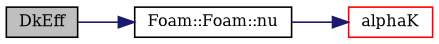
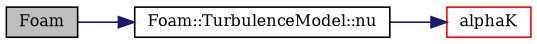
node "DkEff": label "DkEff" -> "Foam"
node "Foam::Foam::nu": label "Foam::Foam::nu" -> "Foam::TurbulenceModel::nu"
